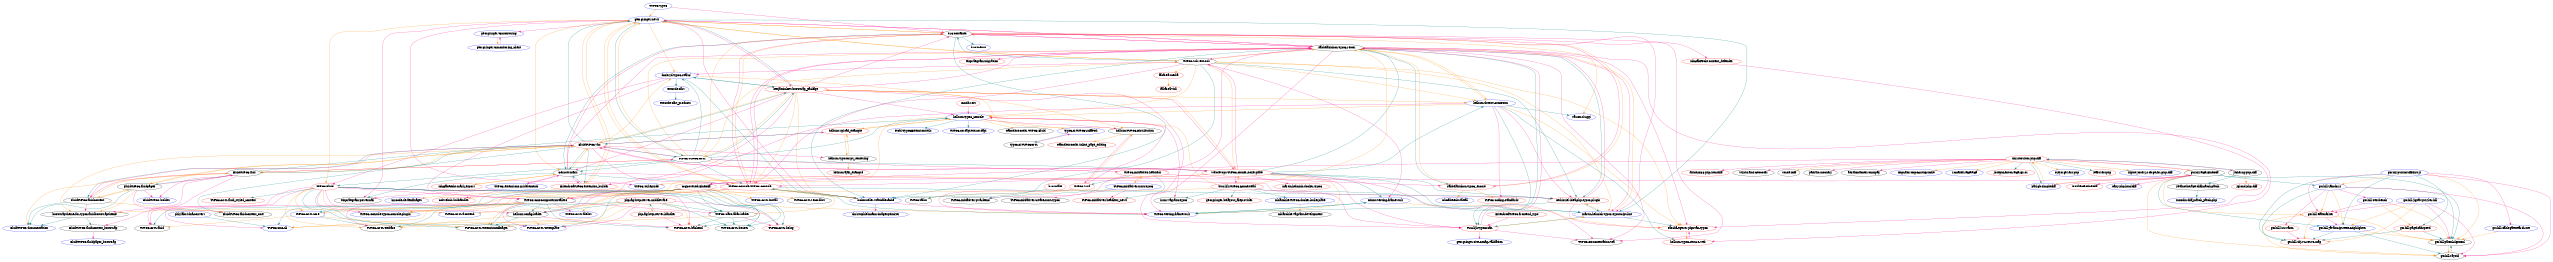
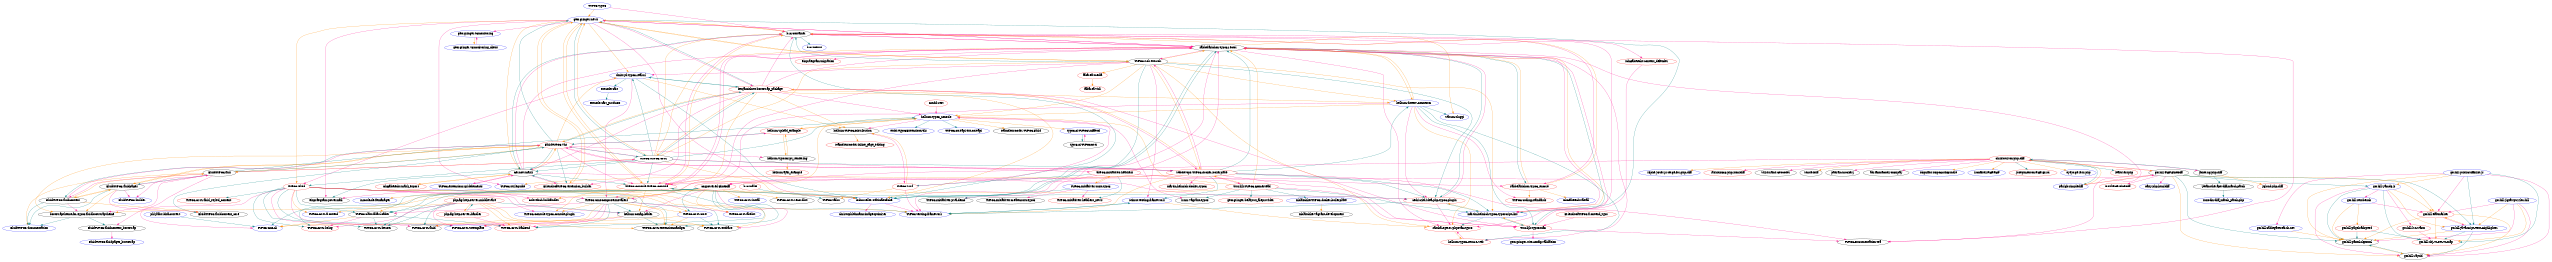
edge "lochmueller/staticfilecache" -> "sabbelasichon/typo3-rector": added
edge "cogpowered/FineDiff" -> "TYPO3-CMS/tstemplate": removed
edge "gorhill/publicsuffixlist.js" -> "gorhill/pageloadspeed": removed
edge "gorhill/Javascript-Text-Highlighter" -> "gorhill/efatmarker": added
